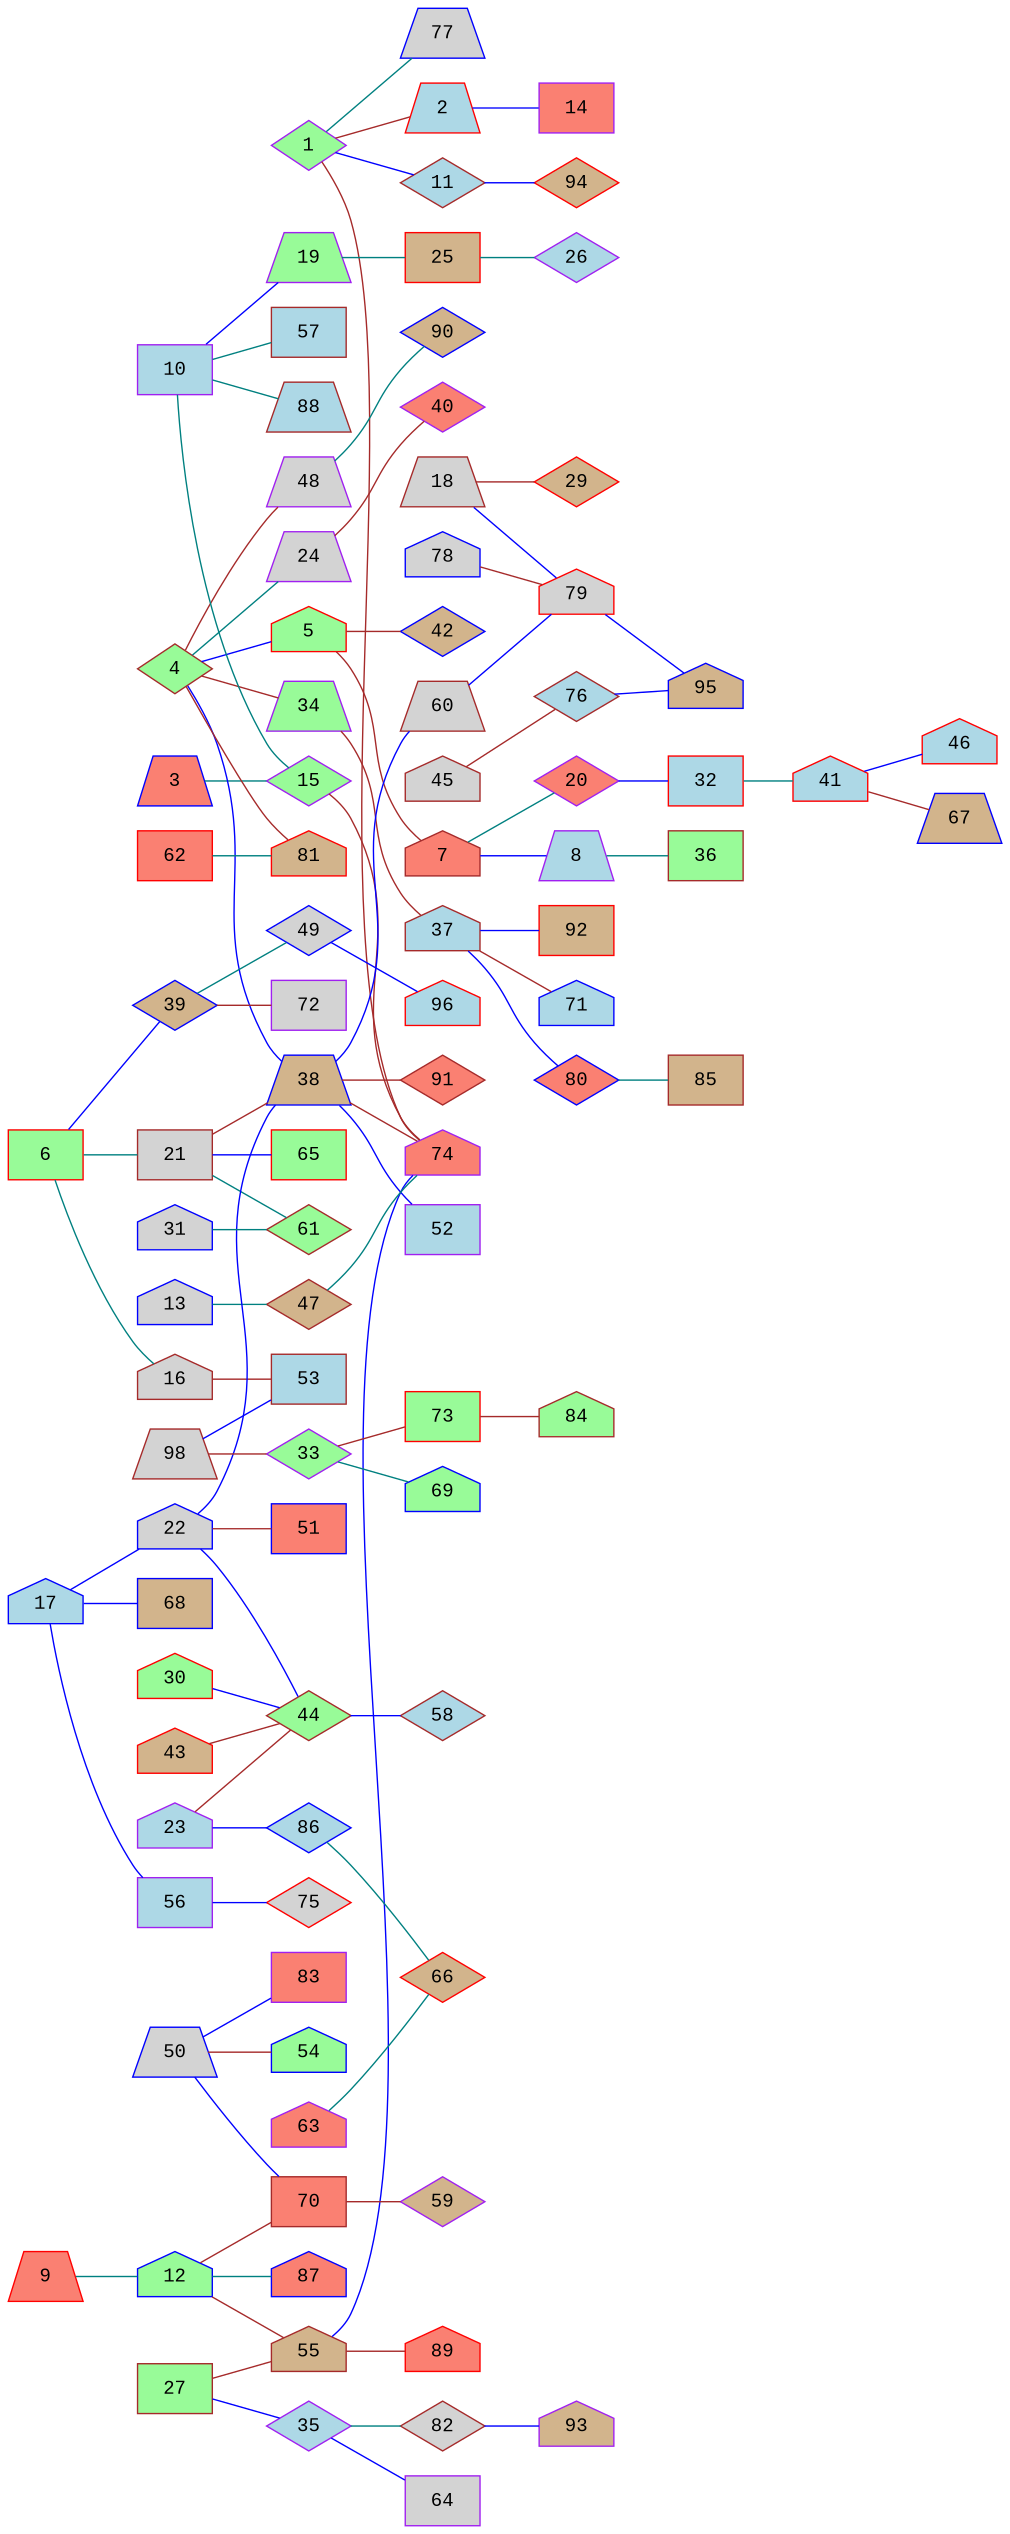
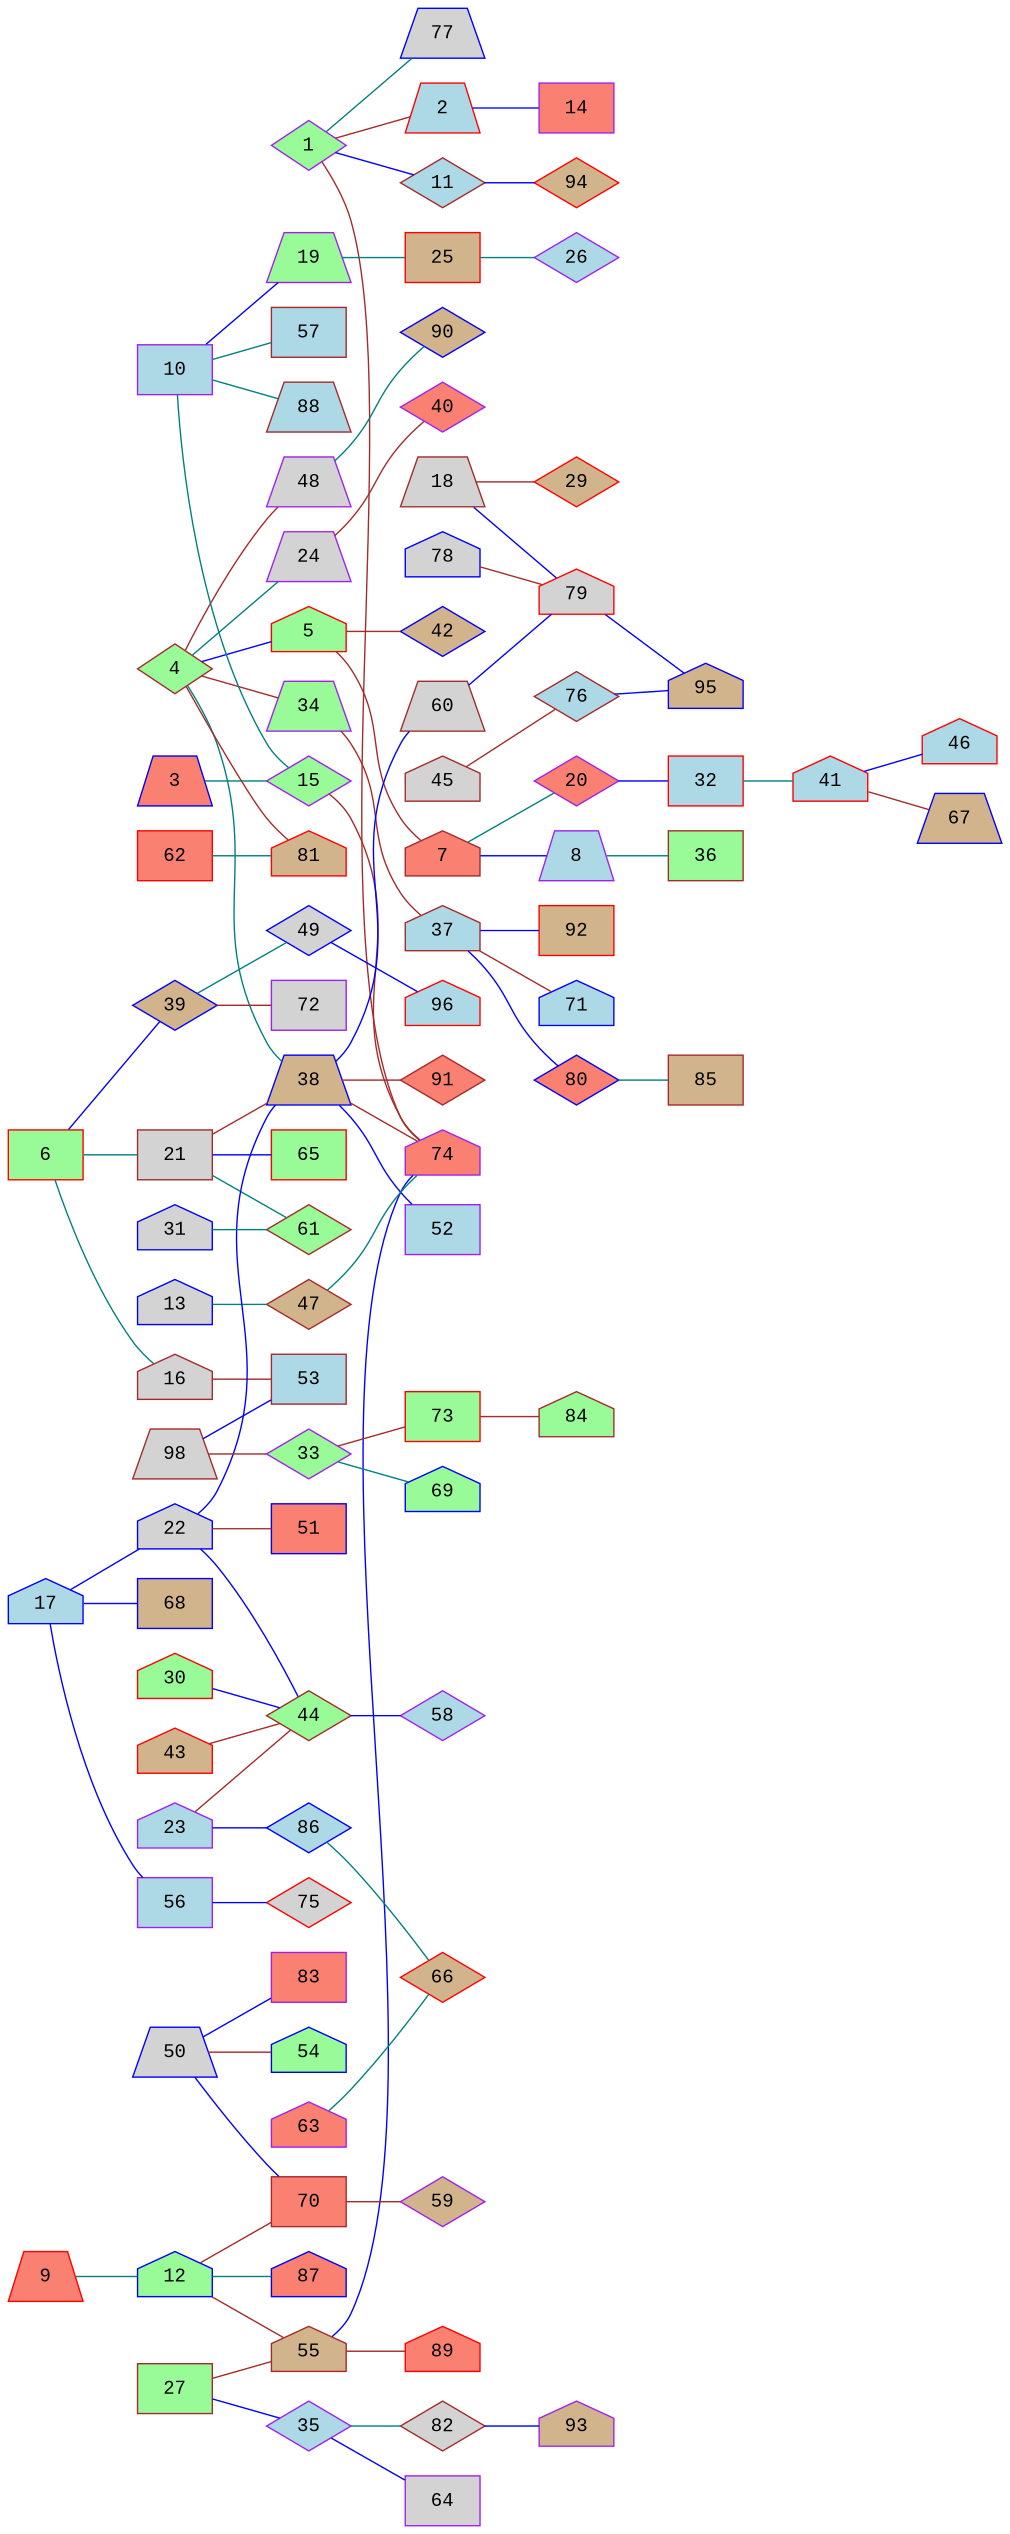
edge "4" -- "38": color blue -> teal
node "58": color brown -> purple
